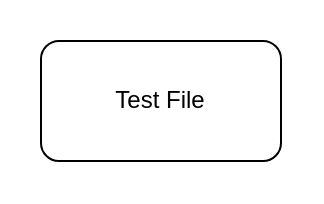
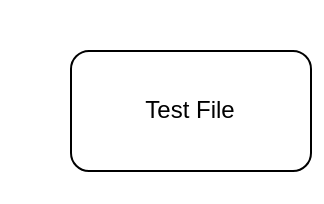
node "Test File": moved (161, 101) -> (191, 111)
